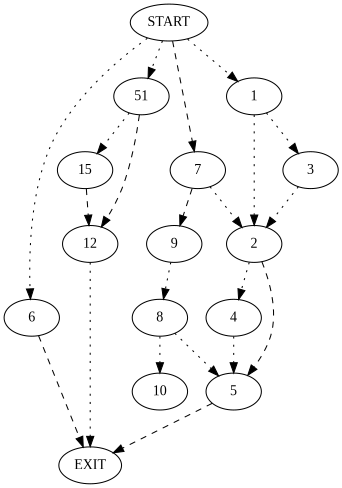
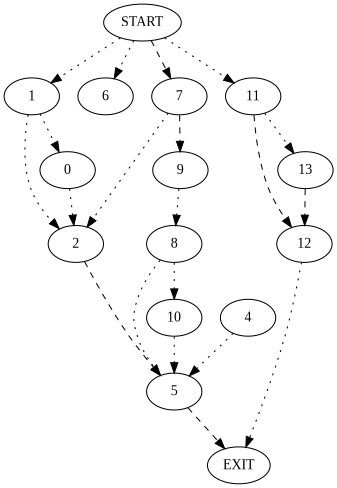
node "51": label "51" -> "11"
node "15": label "15" -> "13"
node "3": label "3" -> "0"
edge "2" -> "4": removed
edge "10" -> "5": added
edge "6" -> "EXIT": removed
